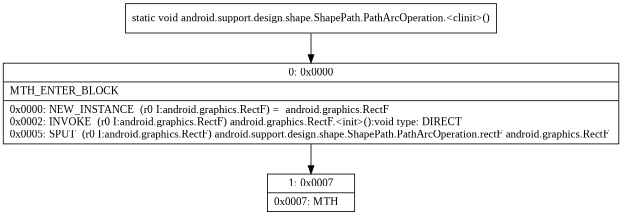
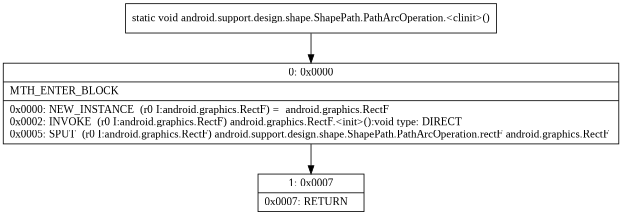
node "1: 0x0007": text "0x0007: MTH" -> "0x0007: RETURN"
